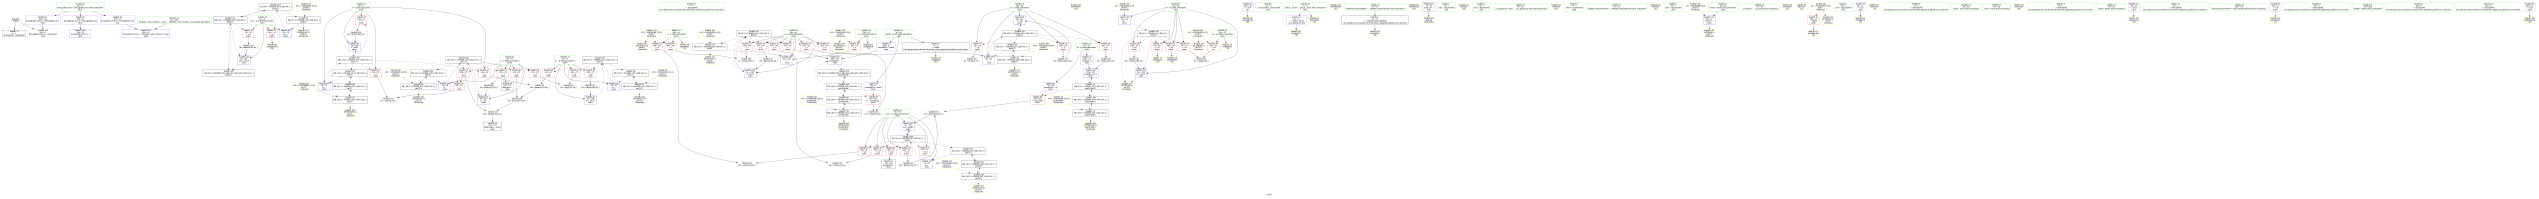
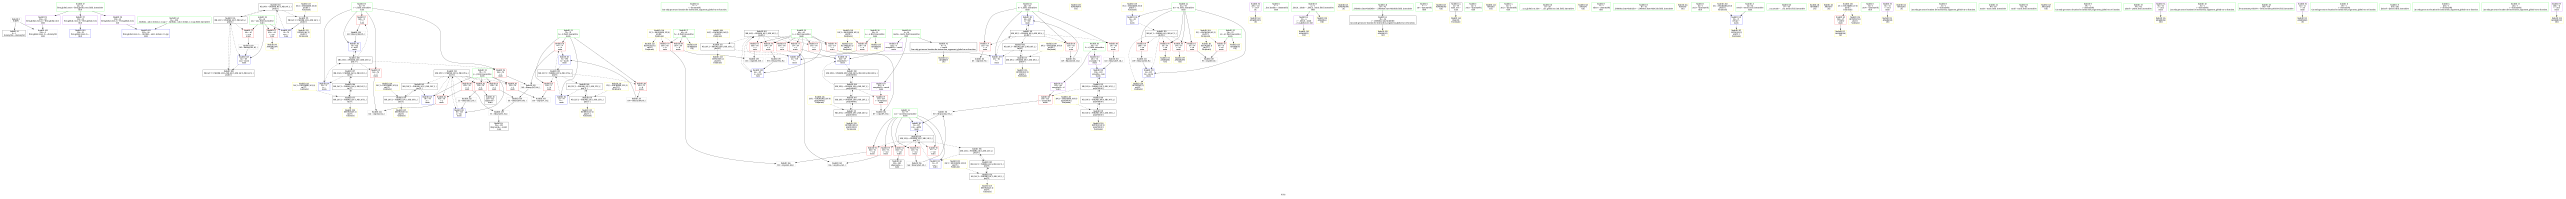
node "NodeID: 2": added
node "NodeID: 67": text "ios" -> "main"
edge "NodeID: 33" -> "NodeID: 119": now "NodeID: 88" -> "NodeID: 119"
